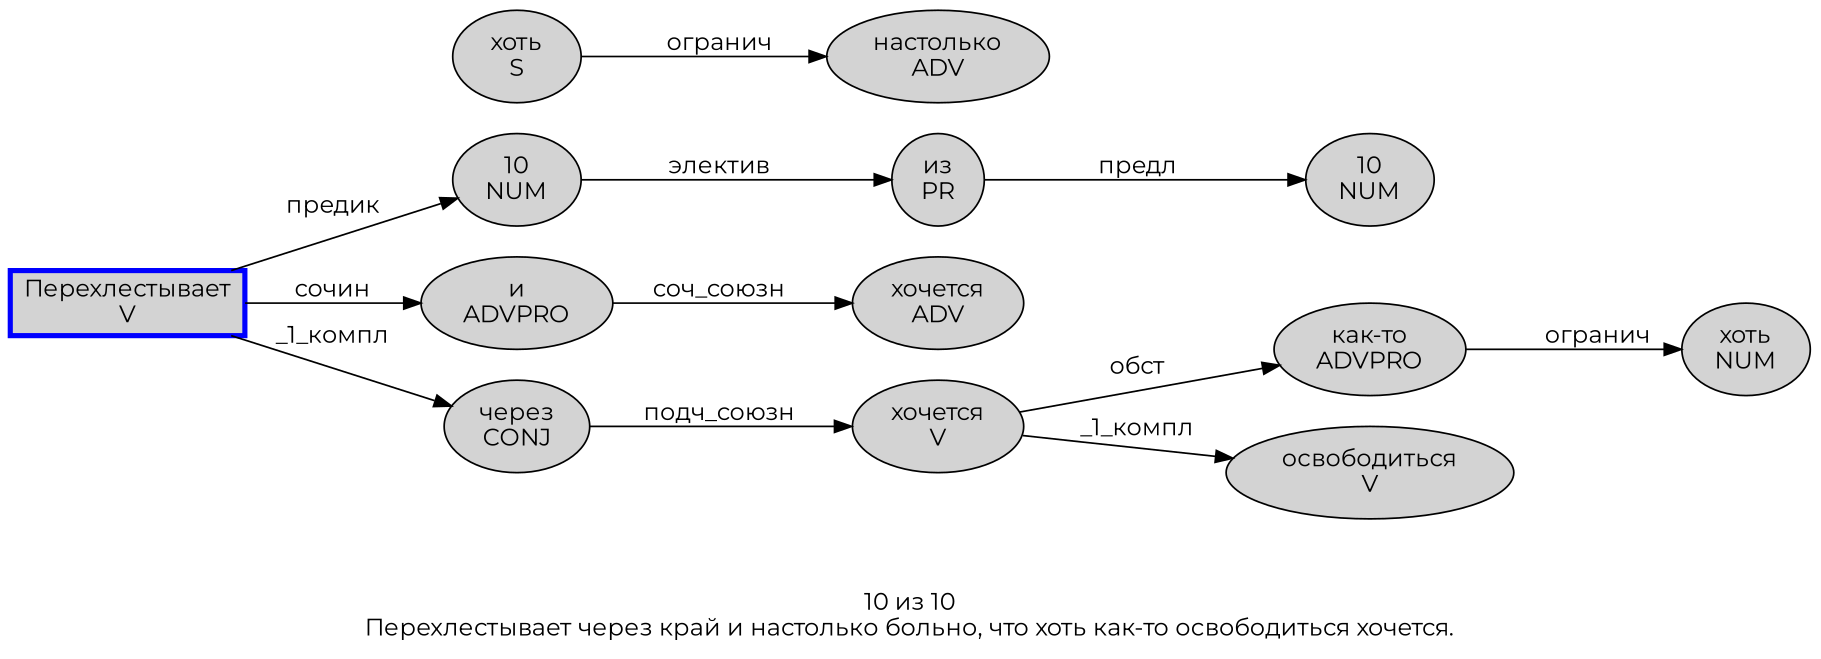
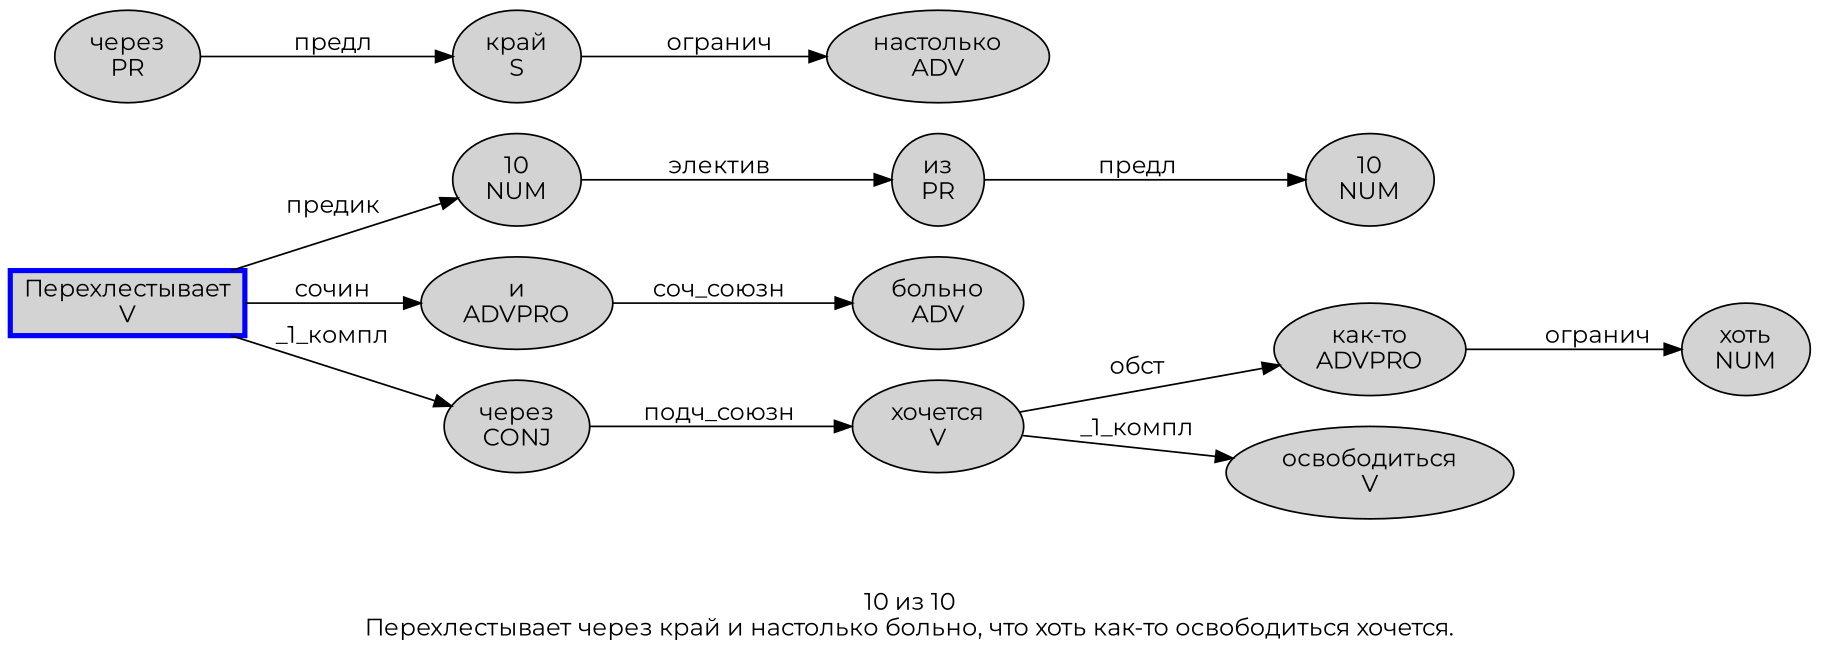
node "через PR": added
node "хоть S": label "хоть S" -> "край S"
node "хочется ADV": label "хочется ADV" -> "больно ADV"
